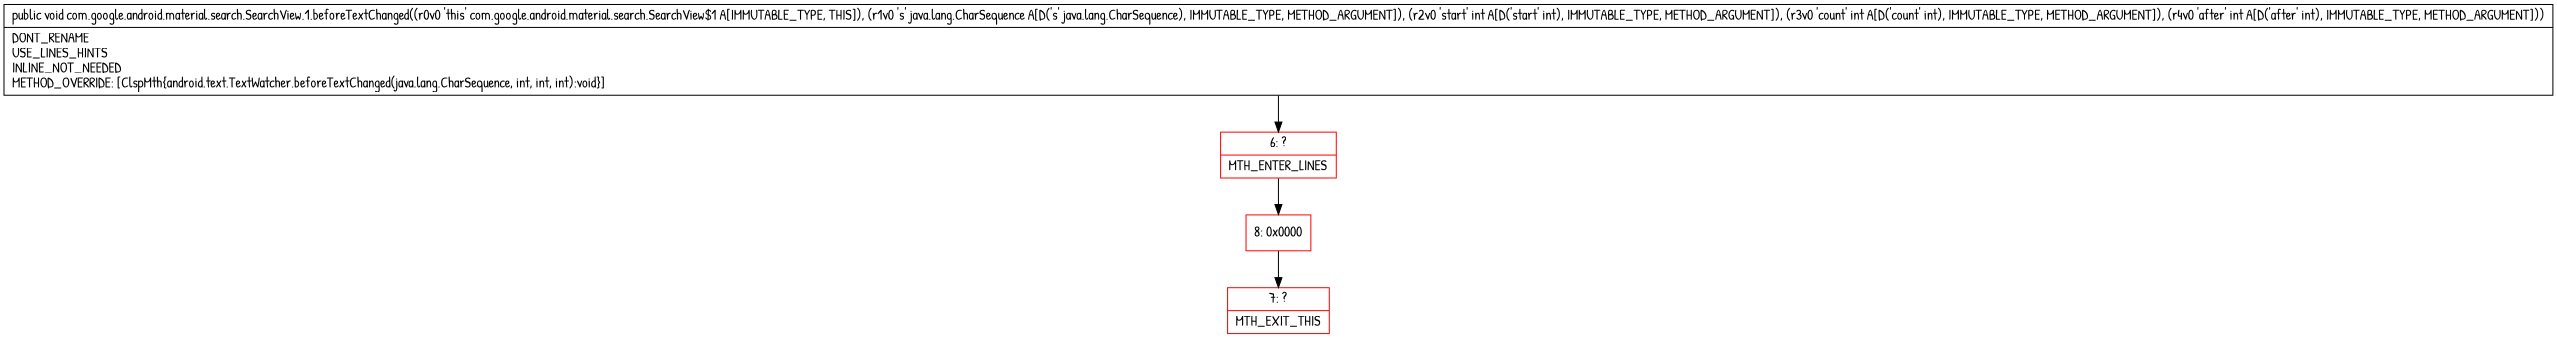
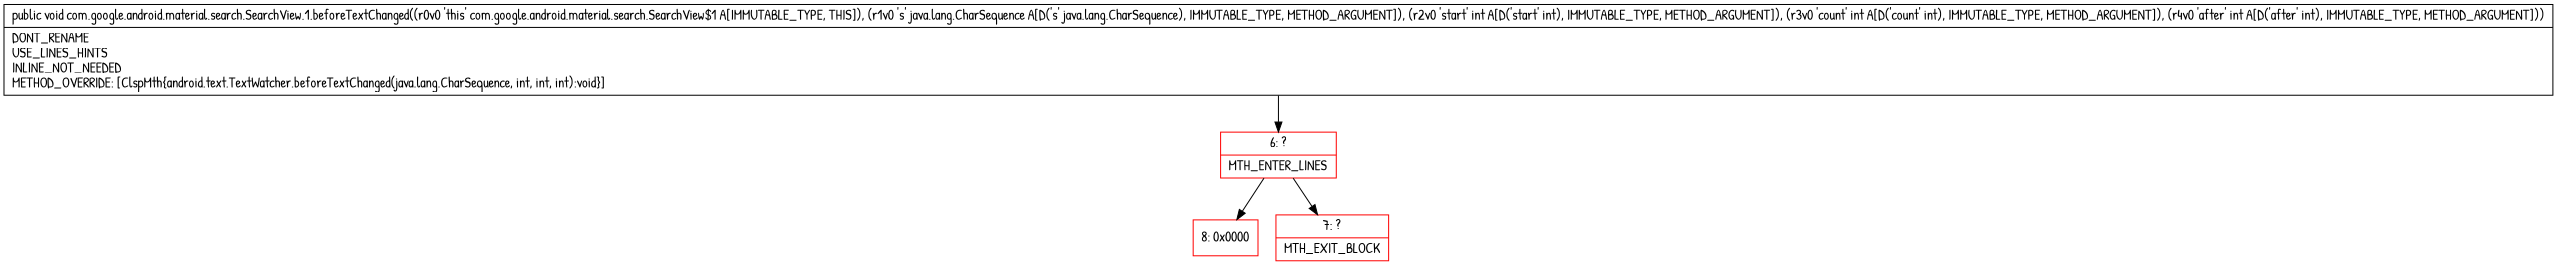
edge "8: 0x0000" -> "7: ?": now "6: ?" -> "7: ?"
node "7: ?": text "MTH_EXIT_THIS" -> "MTH_EXIT_BLOCK"
